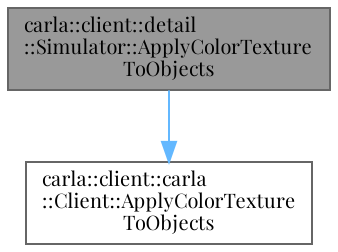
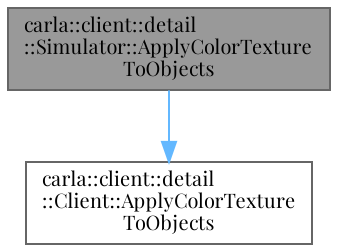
node "carla::client::carla ::Client::ApplyColorTexture ToObjects": label "carla::client::carla ::Client::ApplyColorTexture ToObjects" -> "carla::client::detail ::Client::ApplyColorTexture ToObjects"
